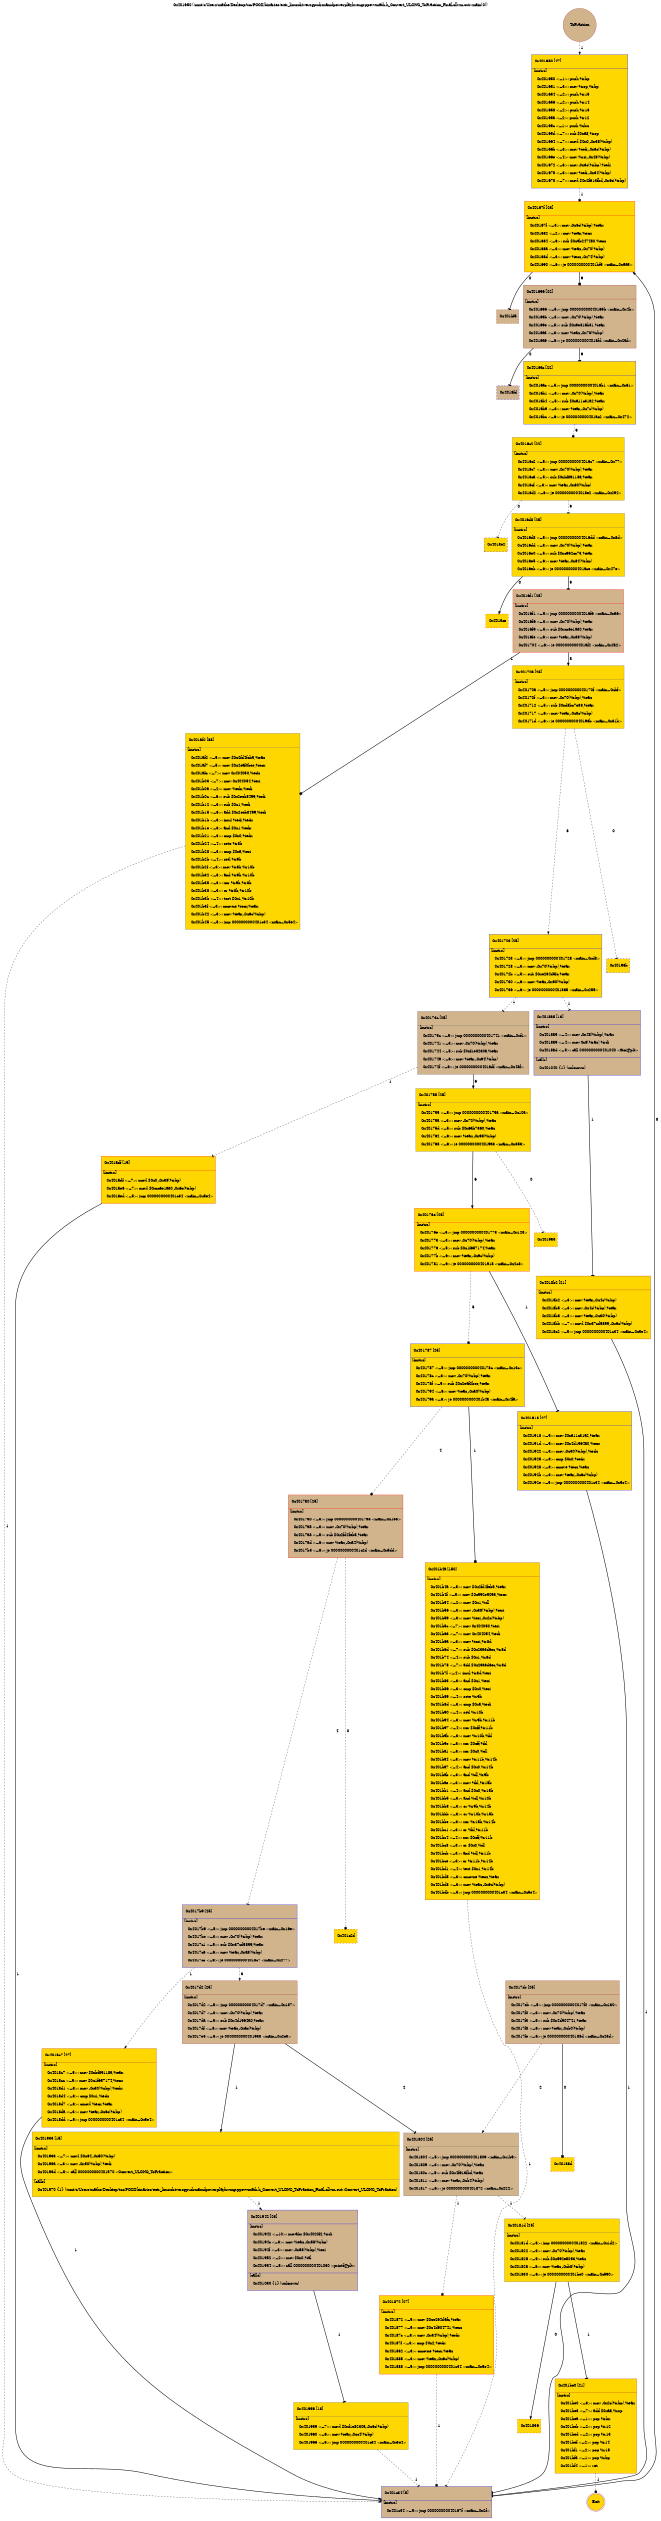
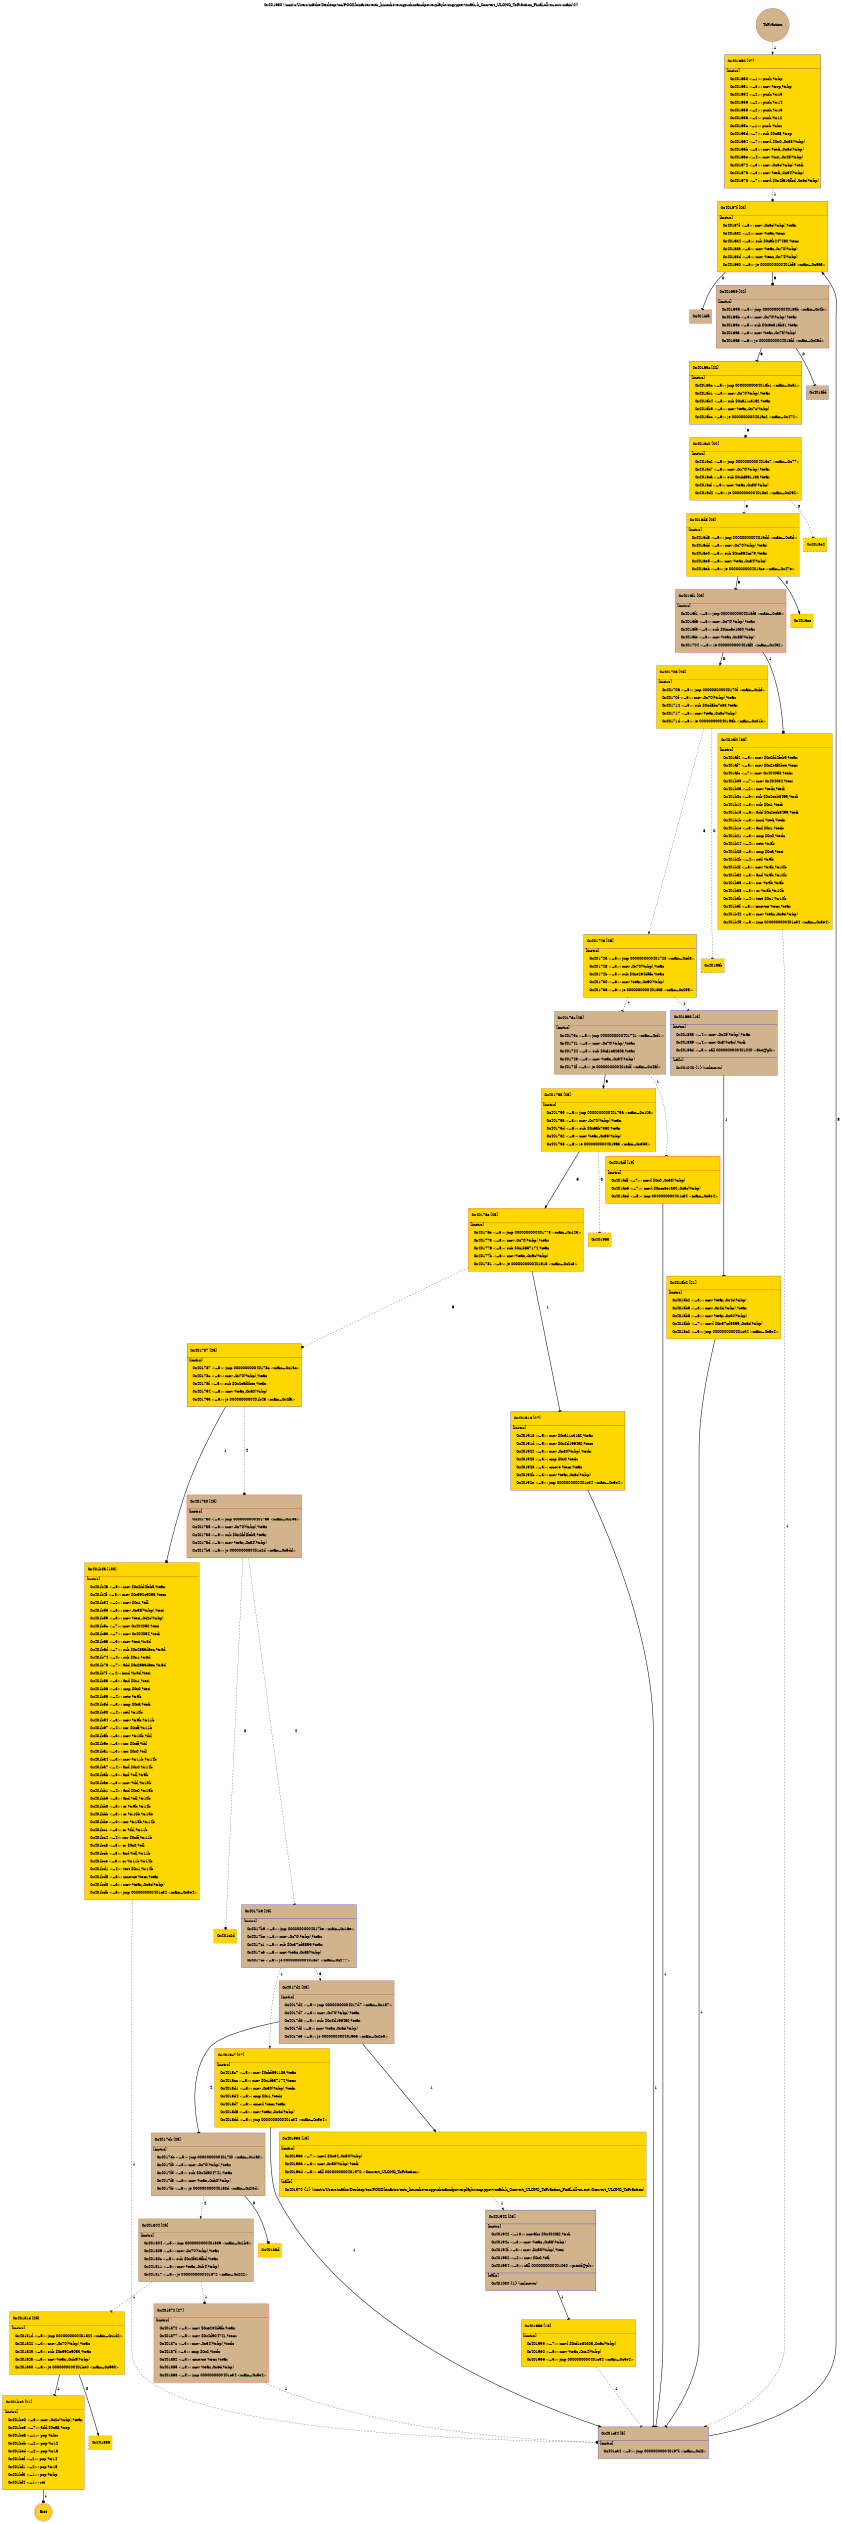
edge "0x4017d2 [25]" -> "0x401804 [25]": now "0x4017d2 [25]" -> "0x4017eb [25]"
node "0x401872 [27]": fillcolor gold -> tan
edge "0x401be0 [21]" -> "Exit": style dashed -> bold
